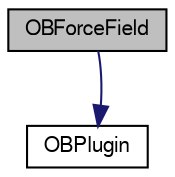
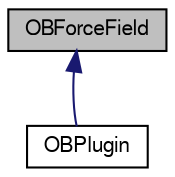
edge "OBForceField" -> "OBPlugin": reversed
